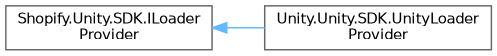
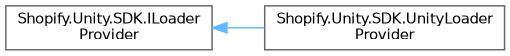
node "Unity.Unity.SDK.UnityLoader Provider": label "Unity.Unity.SDK.UnityLoader Provider" -> "Shopify.Unity.SDK.UnityLoader Provider"
